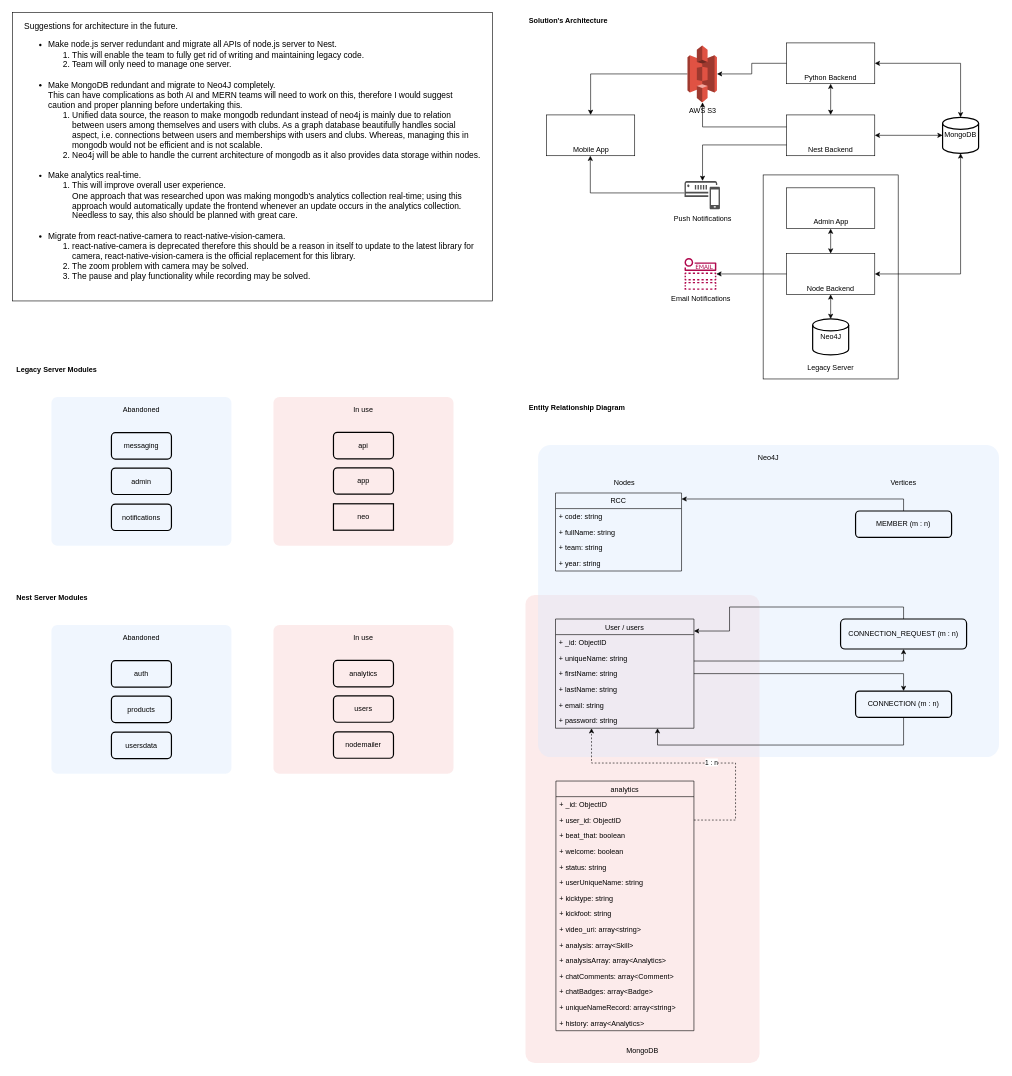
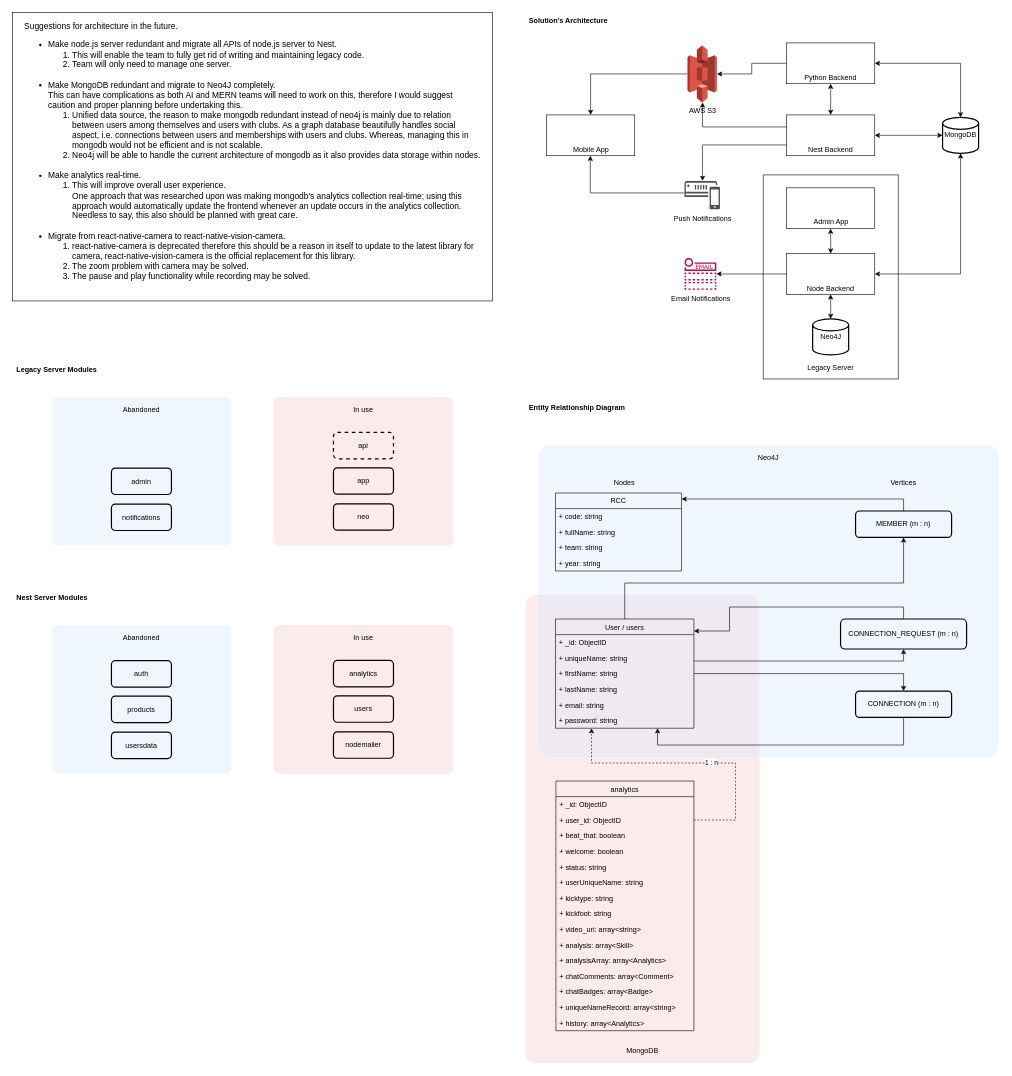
node "messaging": removed
node "api": style solid -> dashed
node "neo": shape rectangle -> rounded rectangle
edge "User / users" -> "MEMBER (m : n)": added
